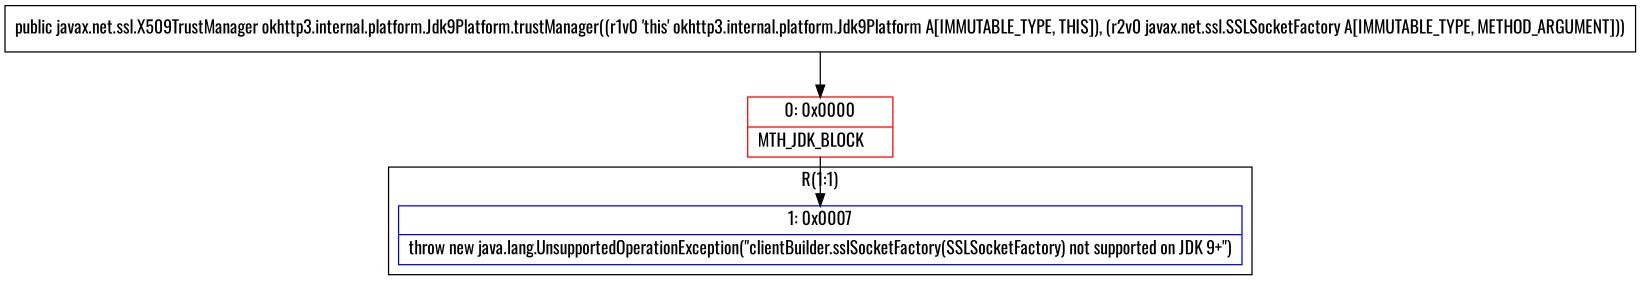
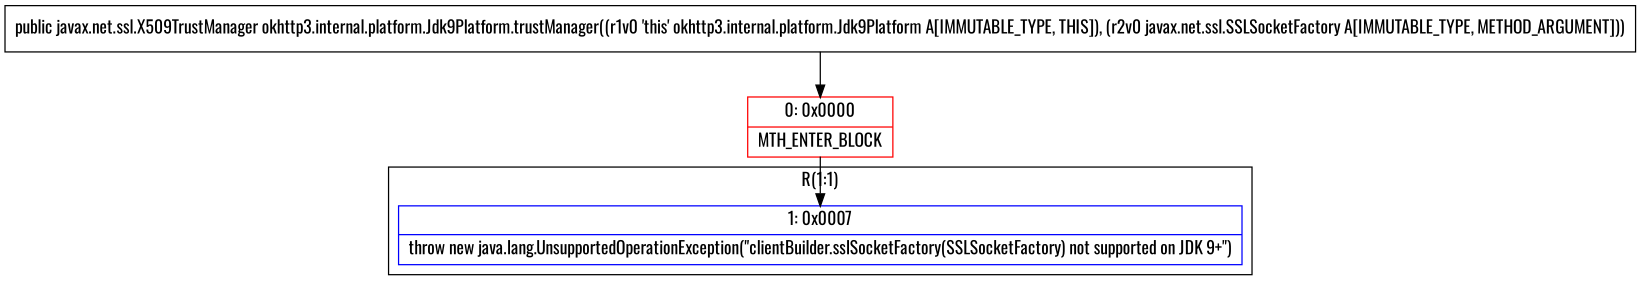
node "0: 0x0000": text "MTH_JDK_BLOCK" -> "MTH_ENTER_BLOCK"
